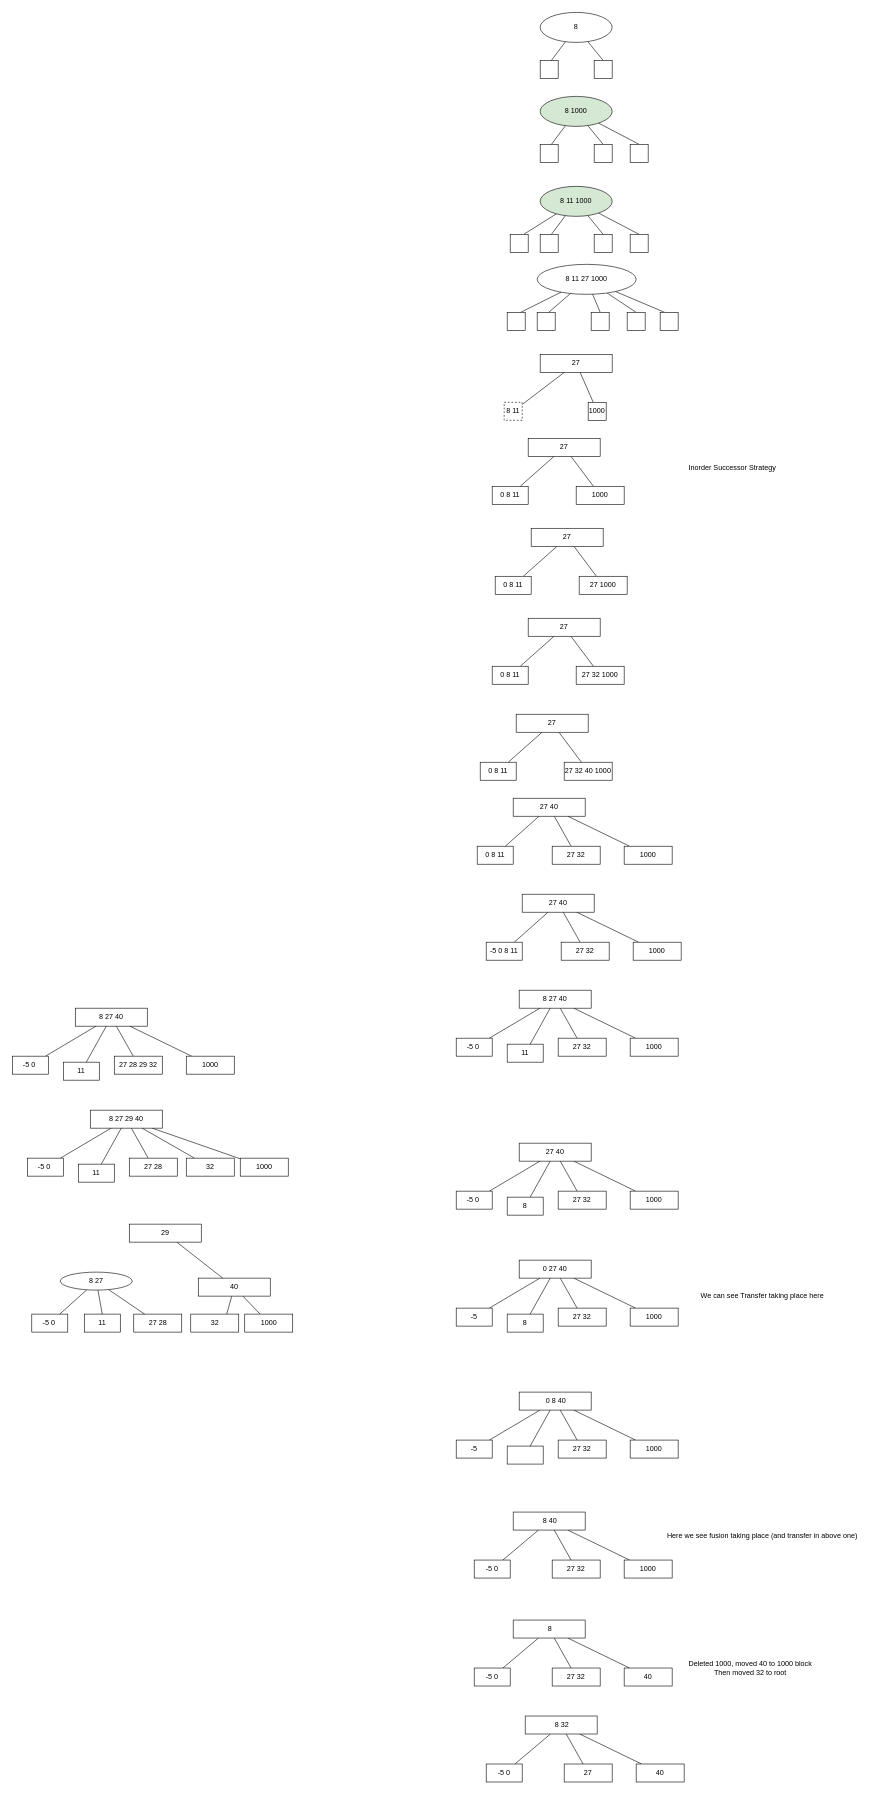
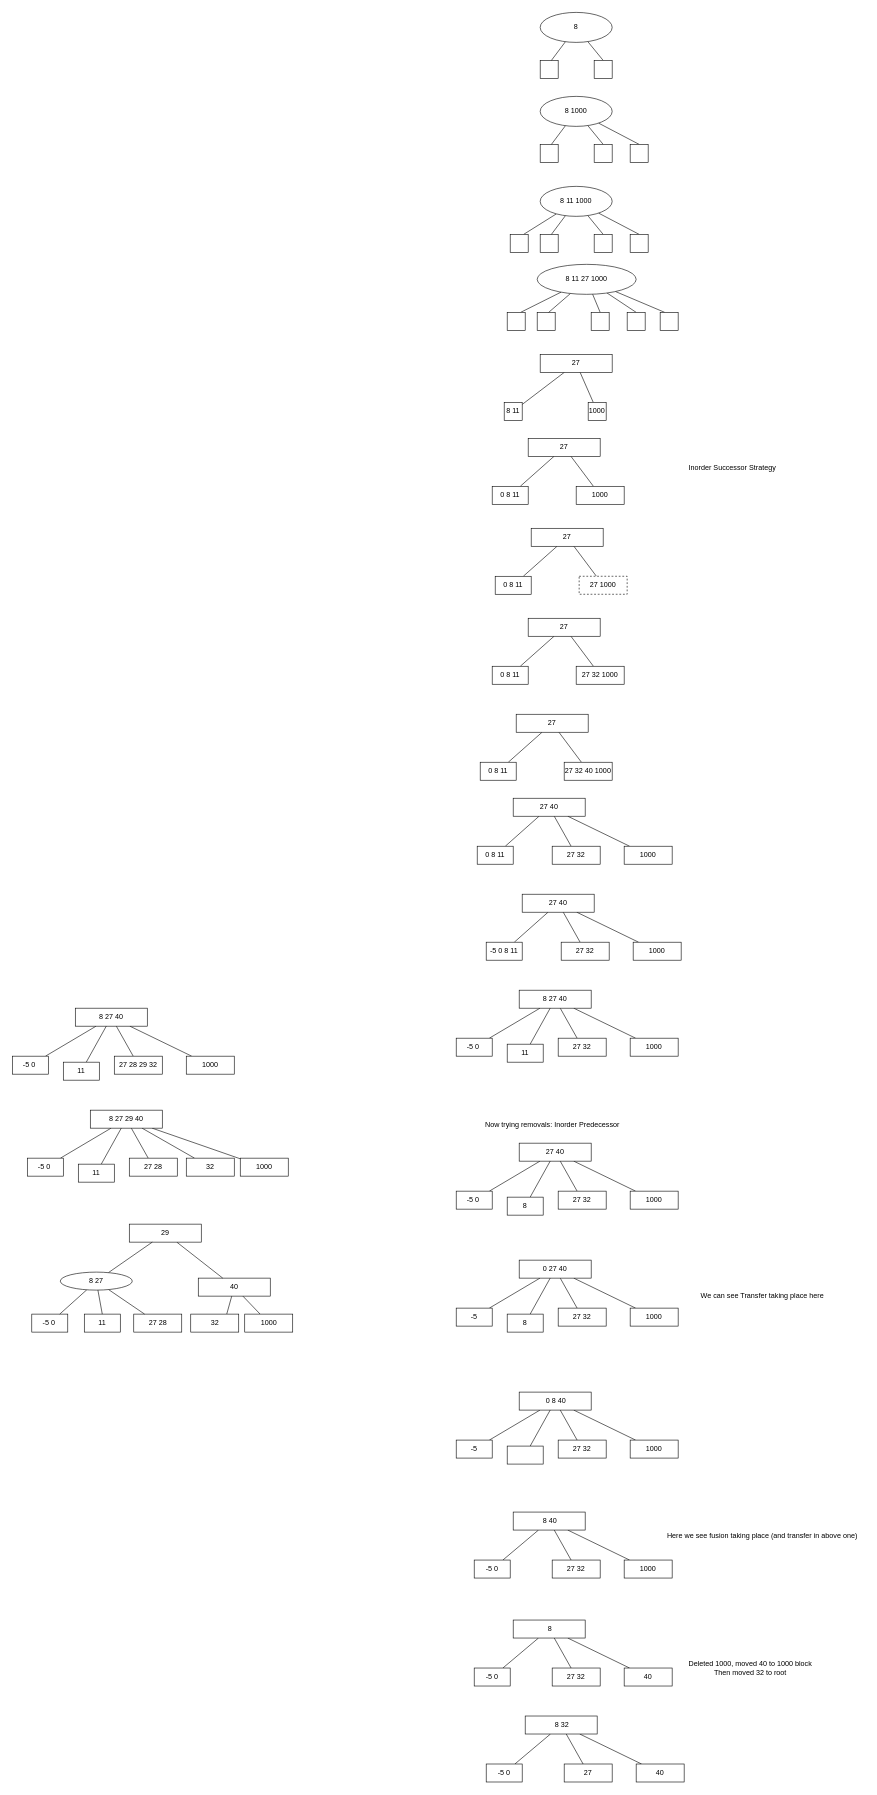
node "8 1000": fillcolor #d5e8d4 -> #ffffff
node "8 11 1000": fillcolor #d5e8d4 -> #ffffff
node "8 11": style dashed -> solid
node "27 1000": style solid -> dashed
node "Now trying removals: Inorder Predecessor": added
edge "29" -- "8 27": added
